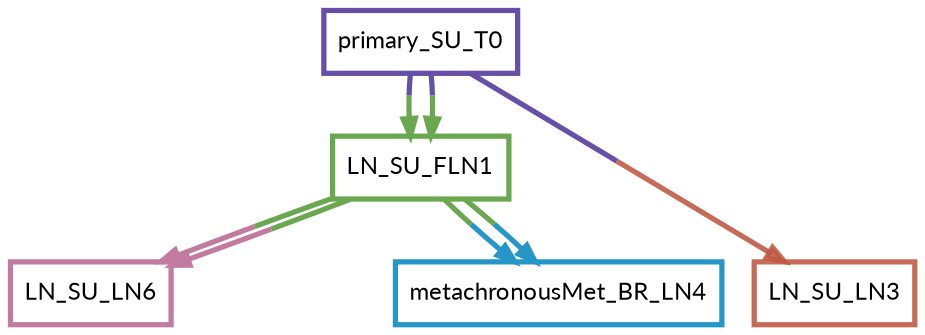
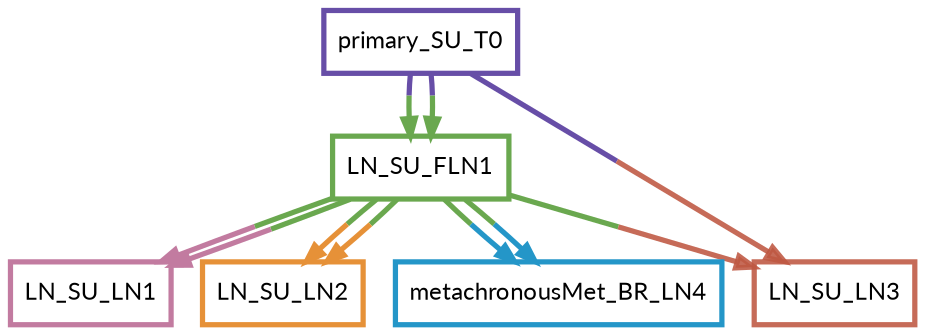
edge "LN_SU_FLN1" -> "LN_SU_LN3": added
node "LN_SU_LN6": label "LN_SU_LN6" -> "LN_SU_LN1"
node "LN_SU_LN2": added
